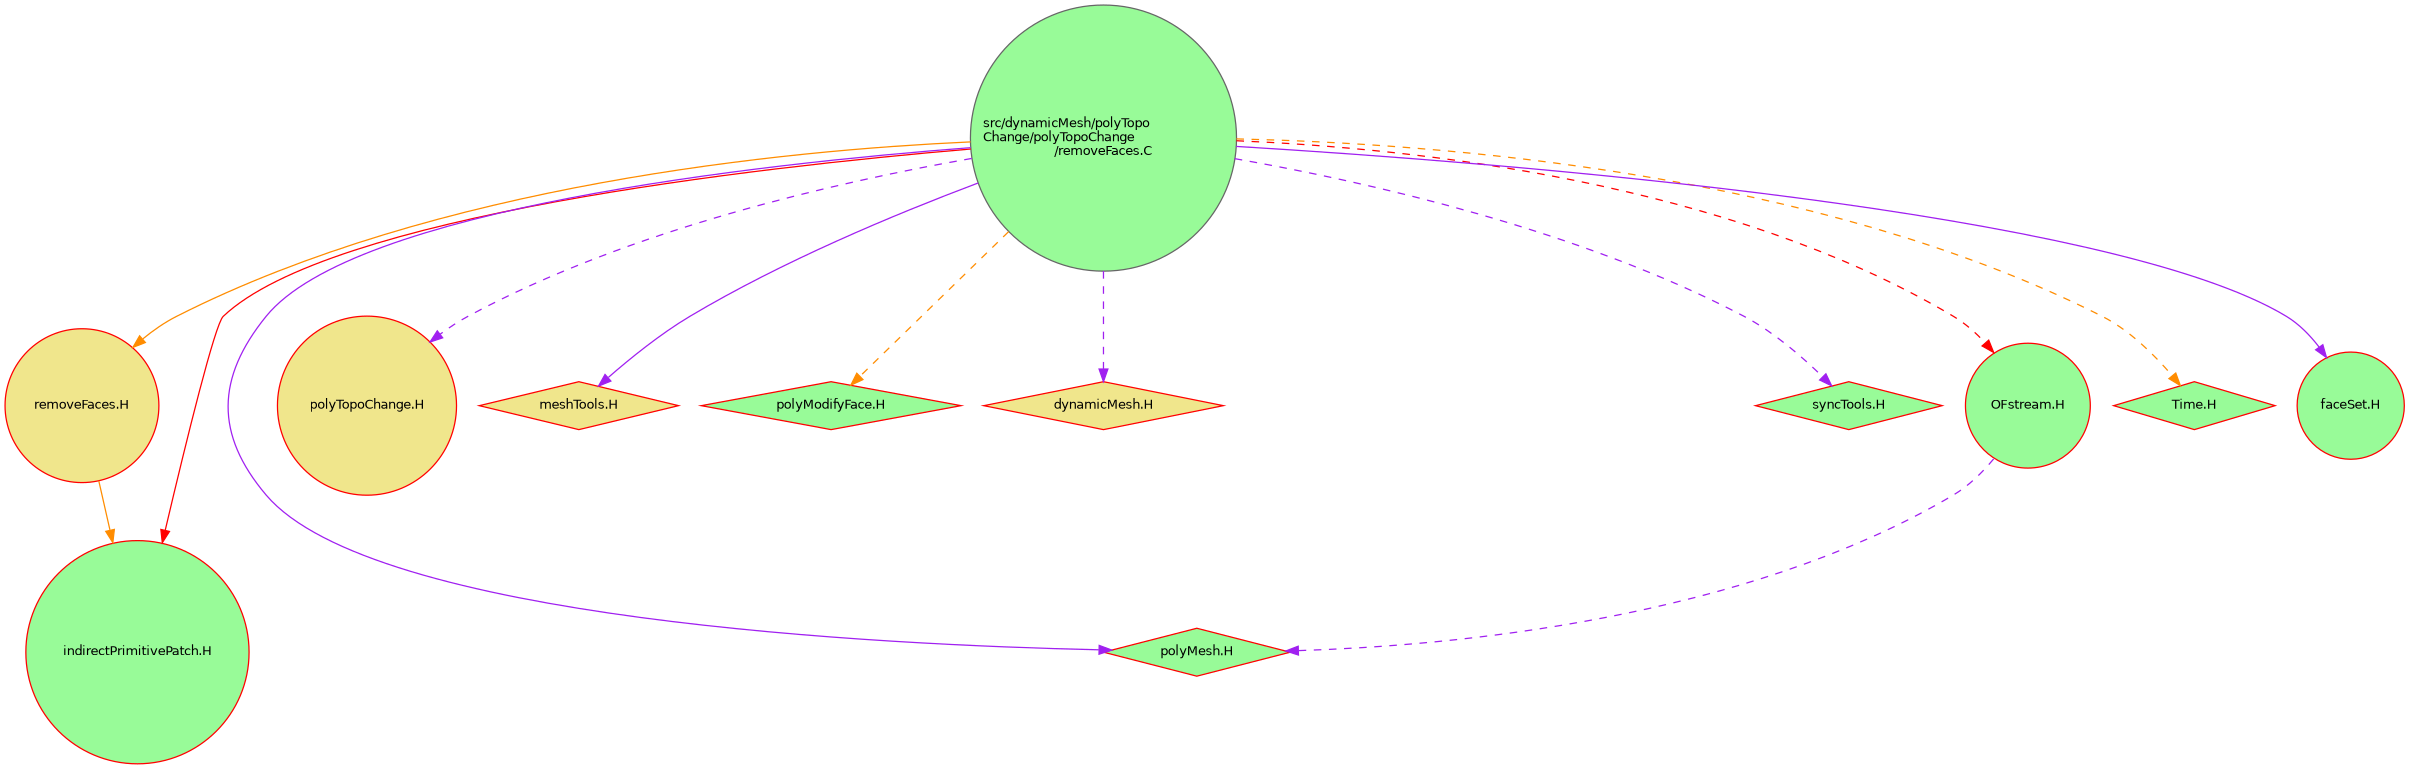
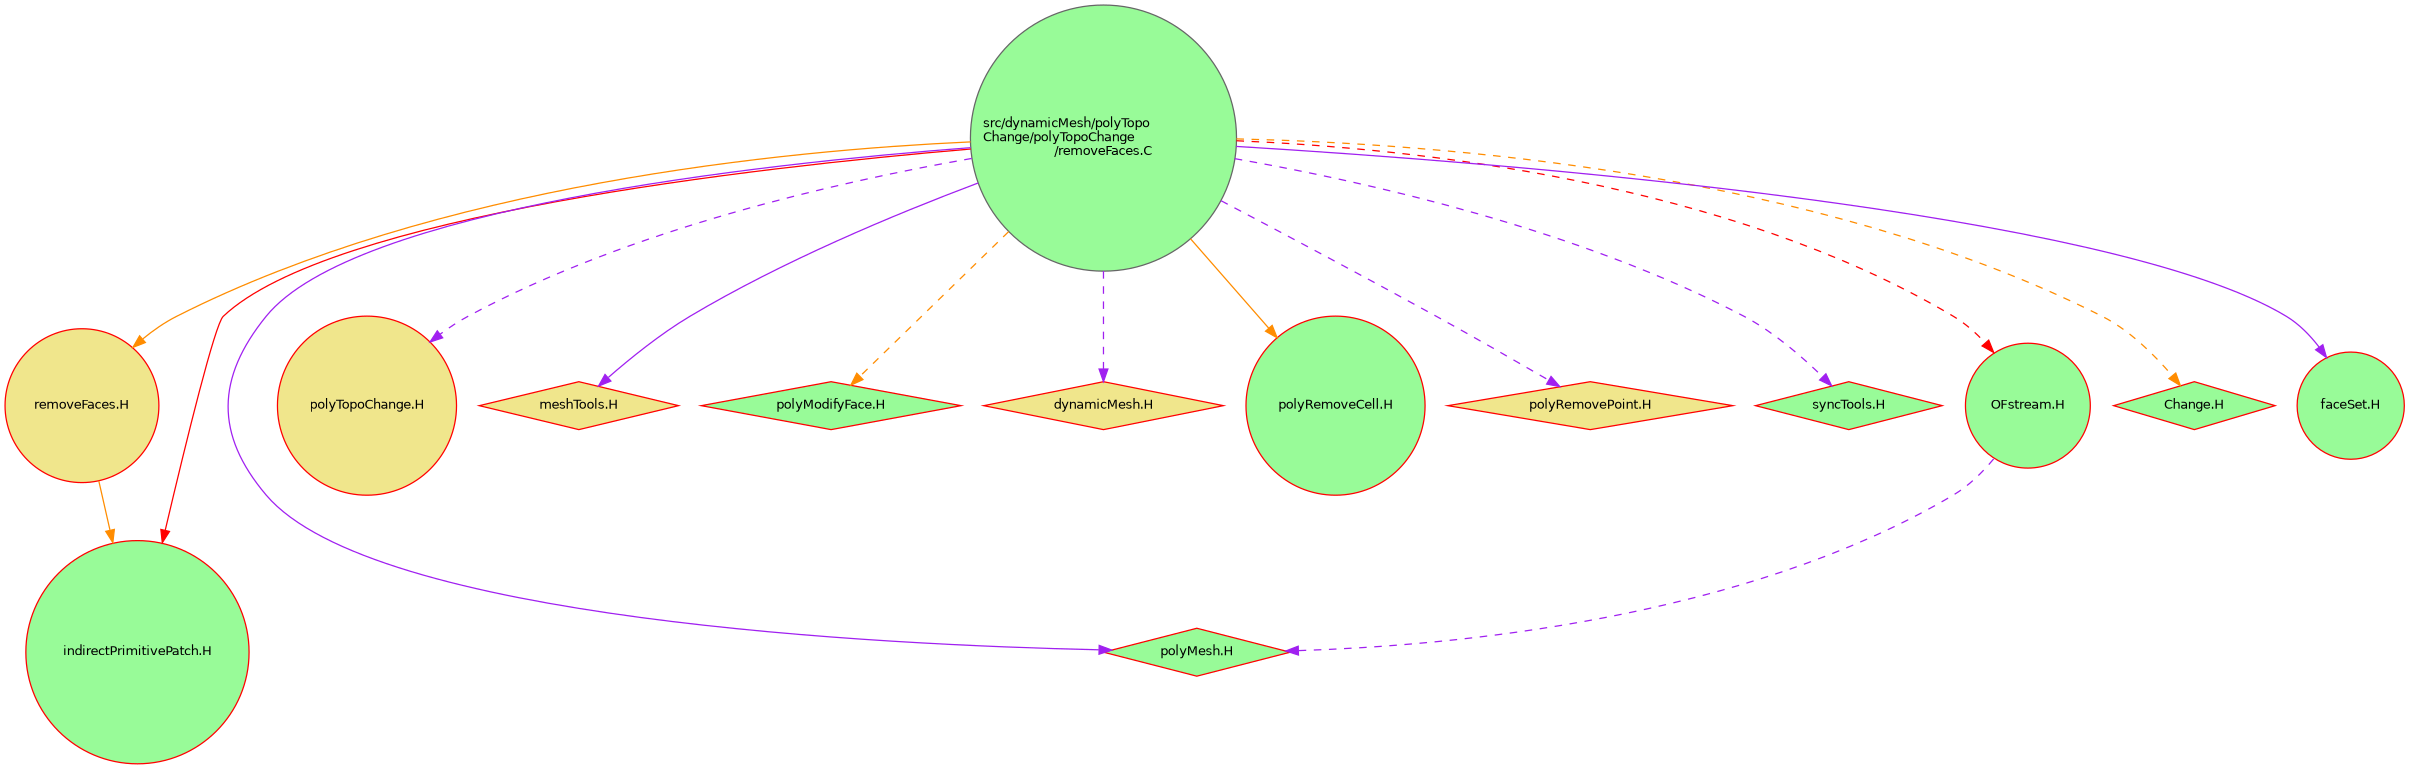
node "polyRemoveCell.H": added
node "polyRemovePoint.H": added
node "Time.H": label "Time.H" -> "Change.H"
